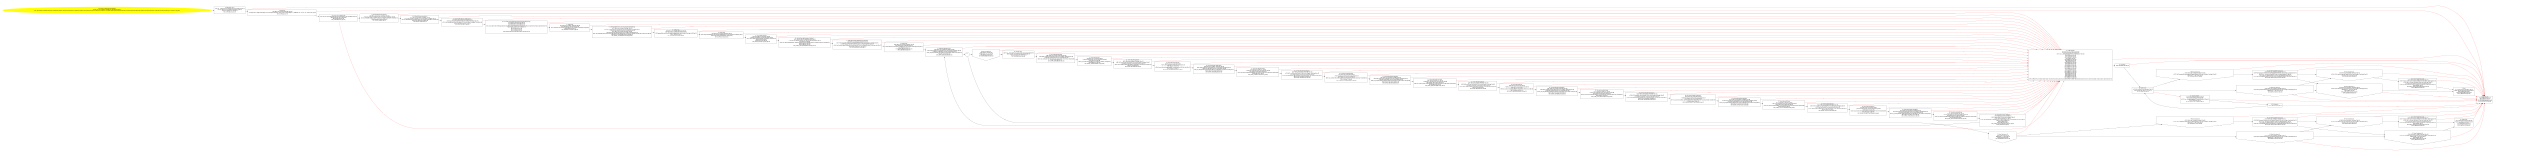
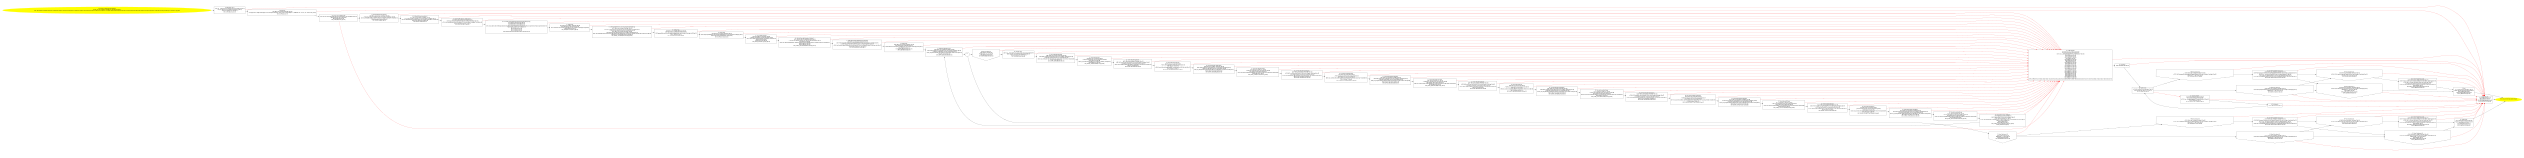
node "2: Exit ArrayList OrarHelper.getOrar(Integer)": added
